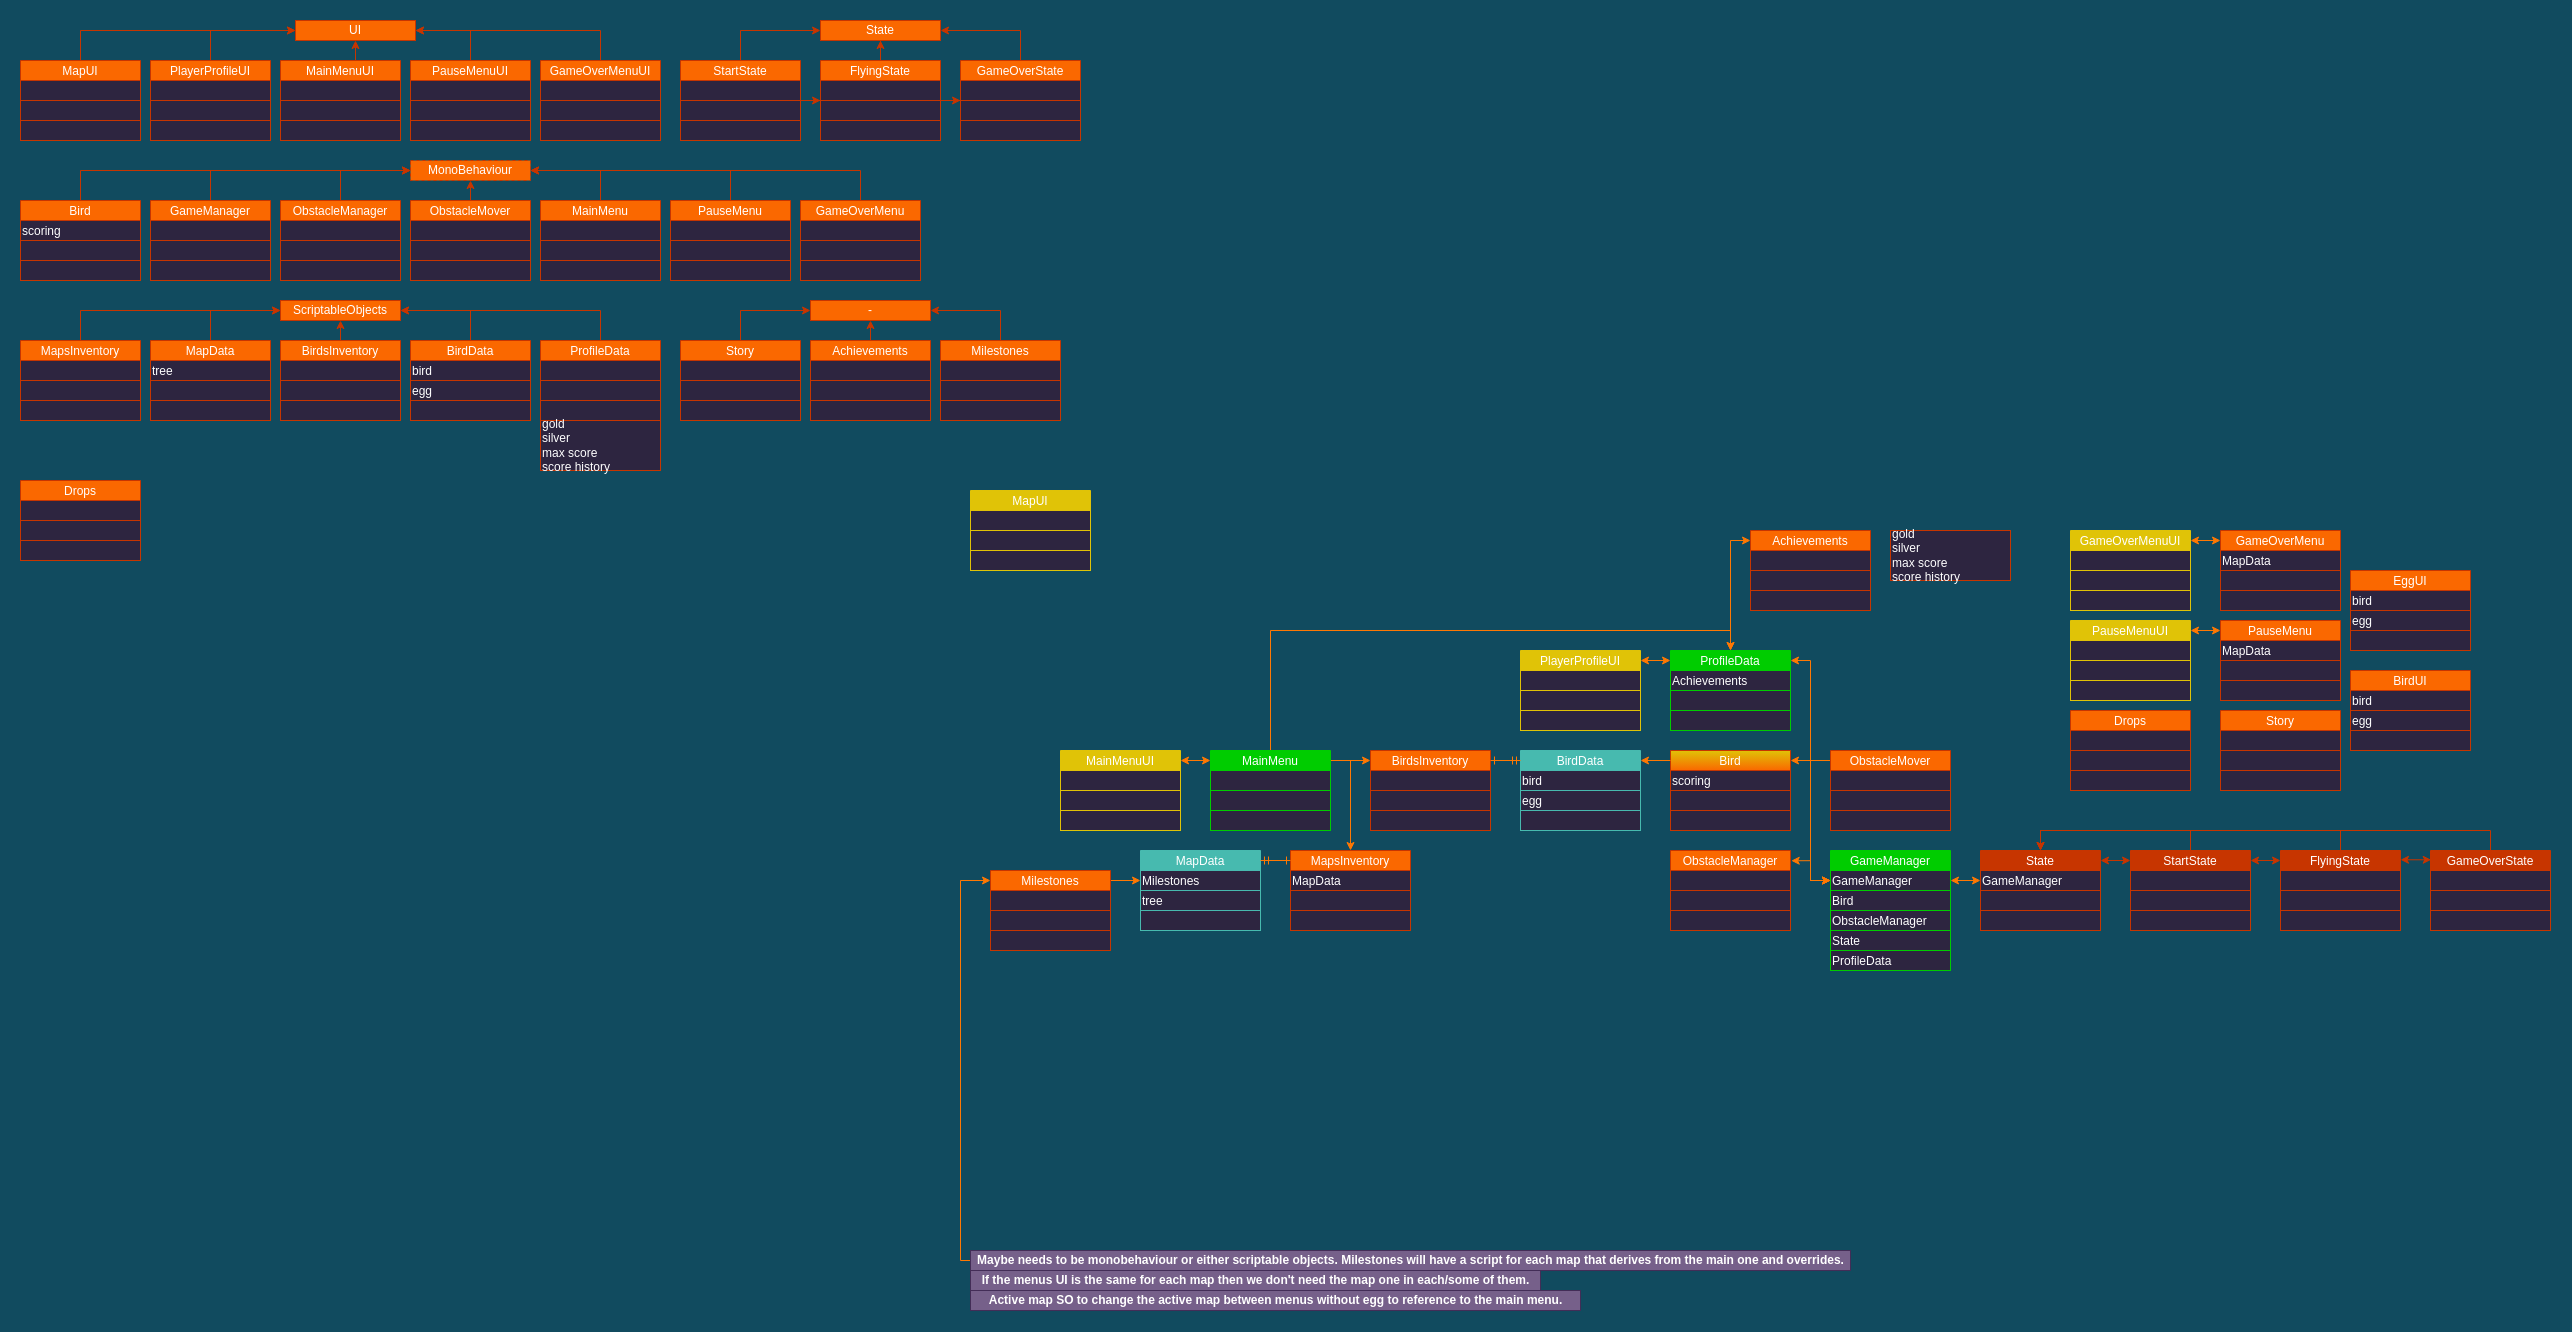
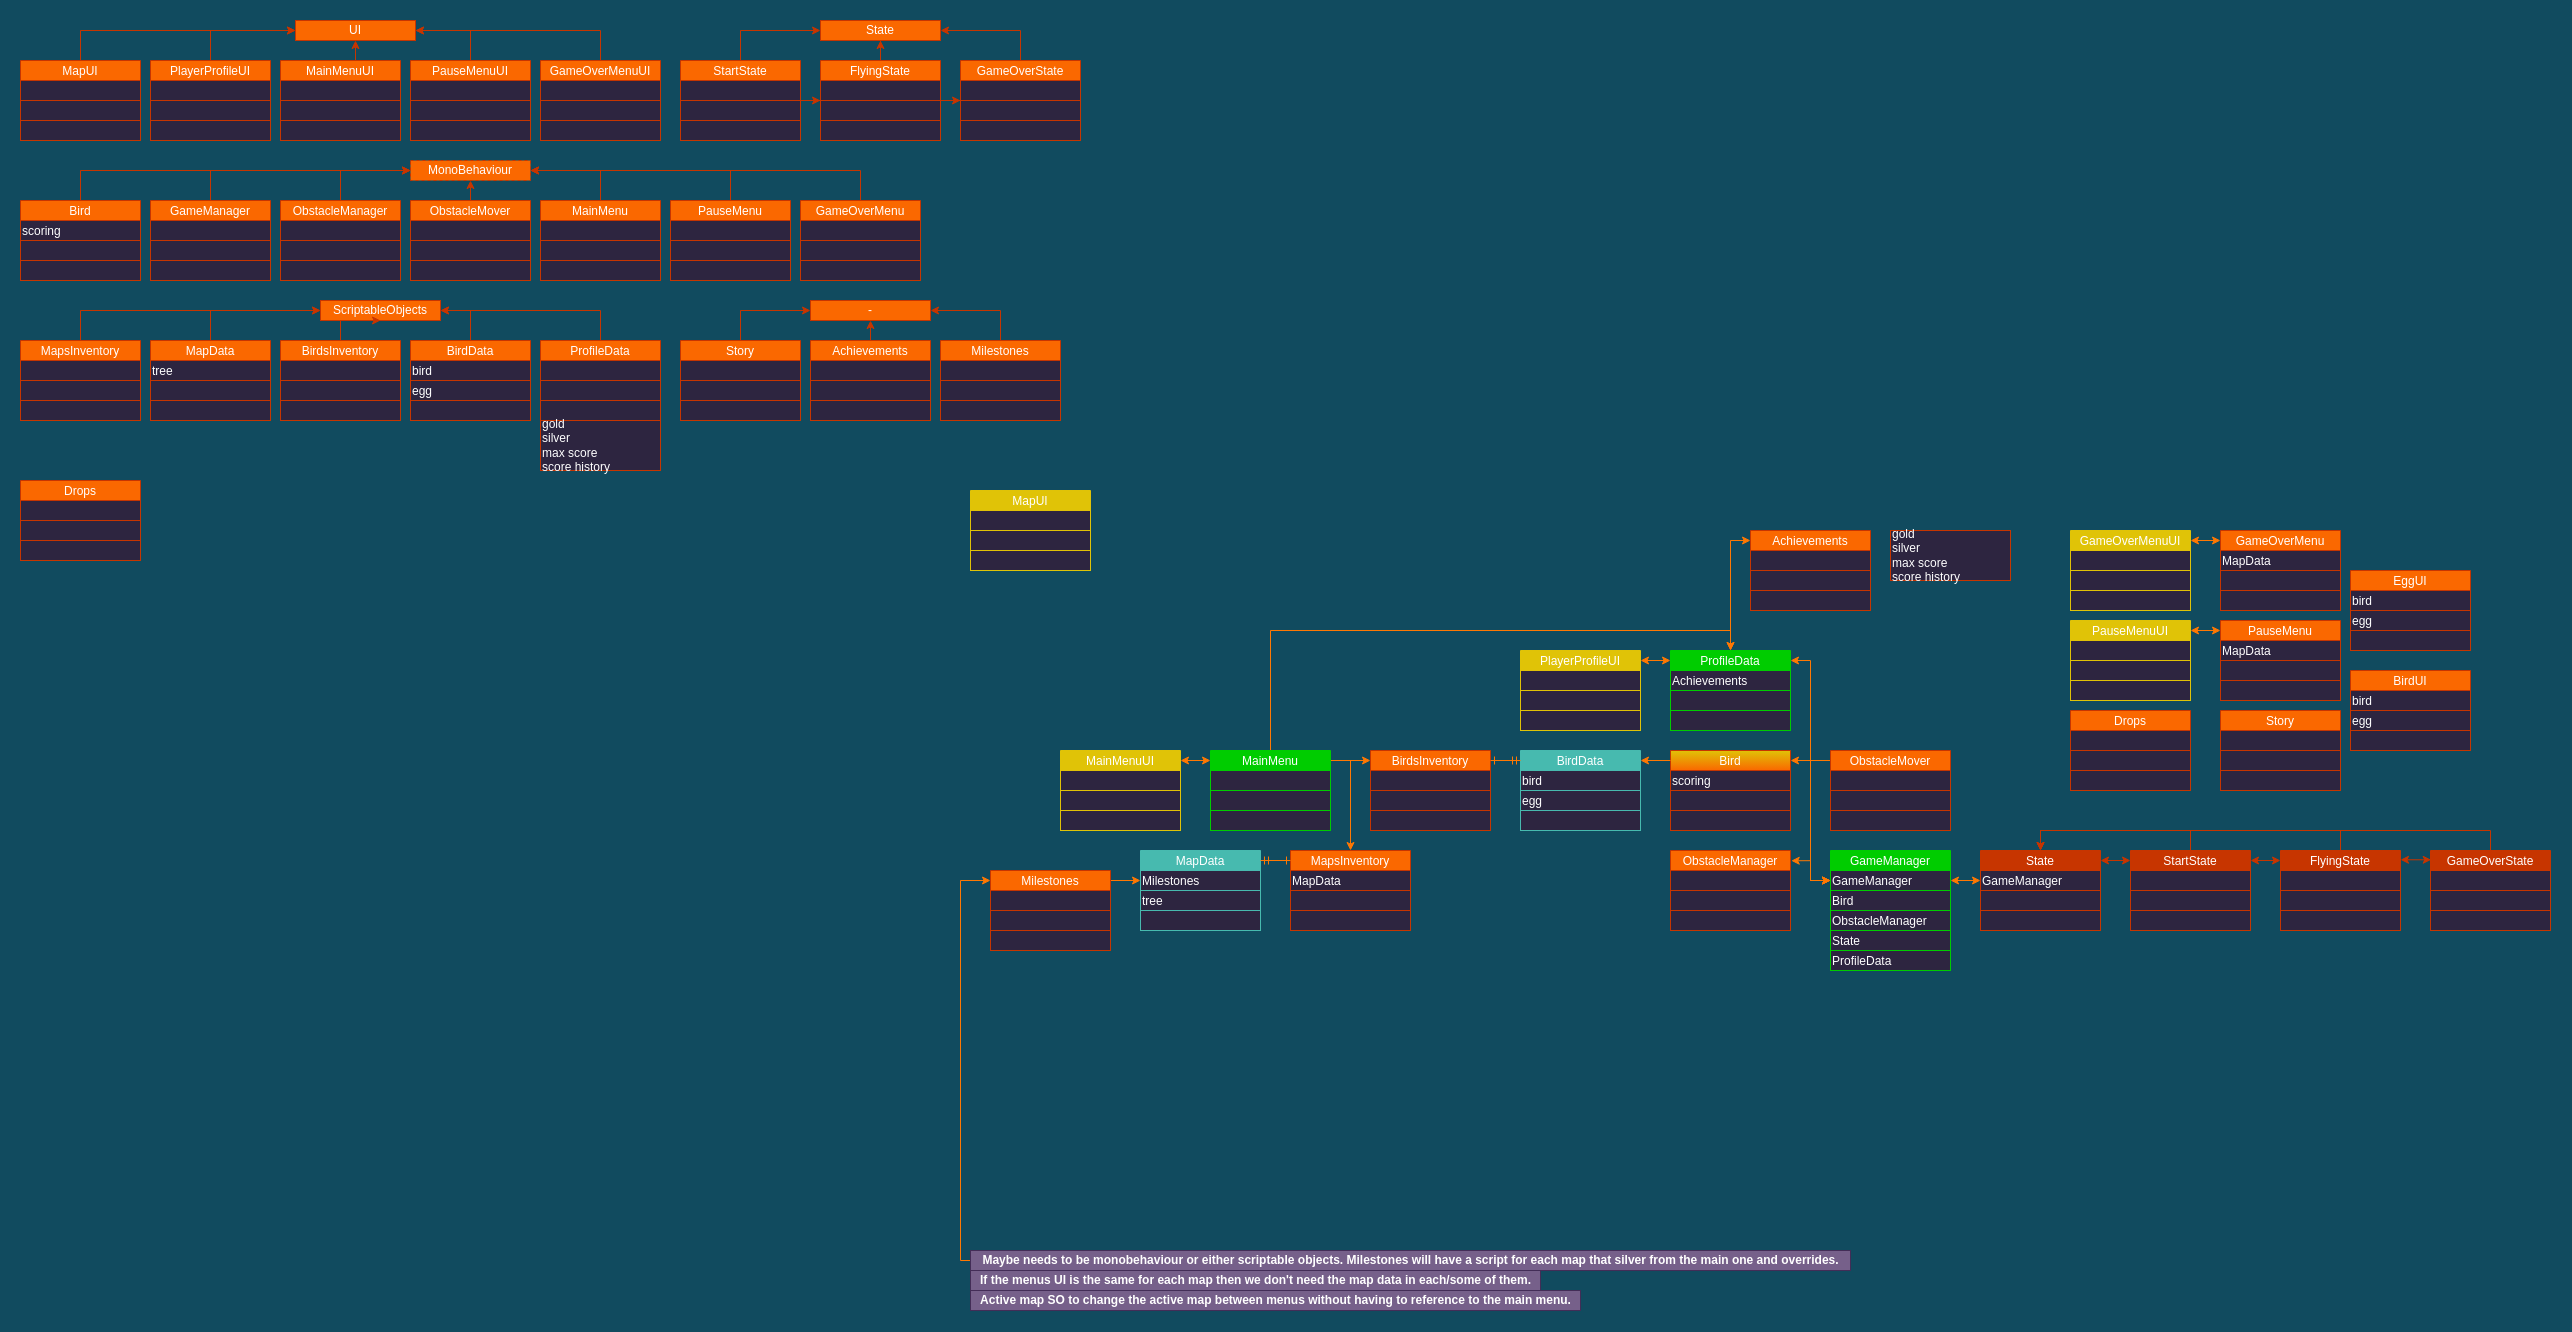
node "ScriptableObjects": moved (341, 311) -> (381, 311)
node "Maybe needs to be monobehaviour or either scriptable objects. Milestones will have a script for each map that derives from the main one and overrides.": label "Maybe needs to be monobehaviour or either scriptable objects. Milestones will have a script for each map that derives from the main one and overrides." -> "Maybe needs to be monobehaviour or either scriptable objects. Milestones will have a script for each map that silver from the main one and overrides."
node "If the menus UI is the same for each map then we don't need the map one in each/some of them.": label "If the menus UI is the same for each map then we don't need the map one in each/some of them." -> "If the menus UI is the same for each map then we don't need the map data in each/some of them."
node "Active map SO to change the active map between menus without egg to reference to the main menu.": label "Active map SO to change the active map between menus without egg to reference to the main menu." -> "Active map SO to change the active map between menus without having to reference to the main menu."
